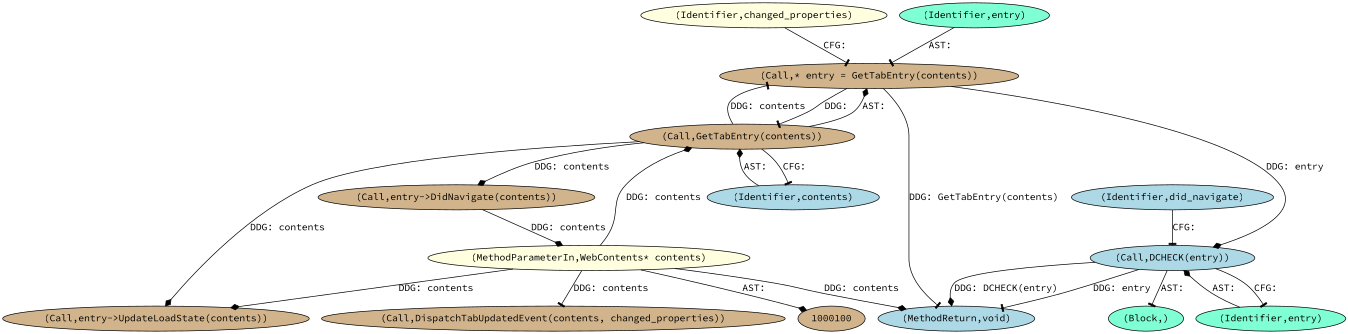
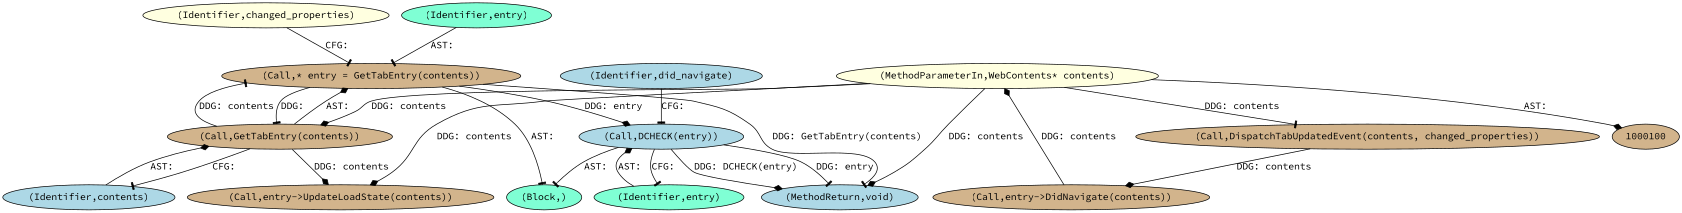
edge "(Call,* entry = GetTabEntry(contents))" -> "(Block,)": added, label "AST:"
edge "(Call,GetTabEntry(contents))" -> "(Call,entry->DidNavigate(contents))": now "(Call,DispatchTabUpdatedEvent(contents, changed_properties))" -> "(Call,entry->DidNavigate(contents))"
